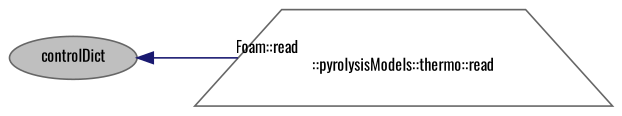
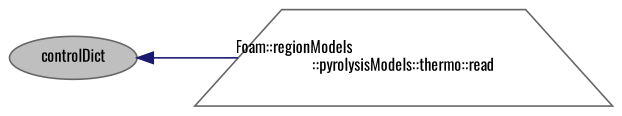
node "Foam::read ::pyrolysisModels::thermo::read": label "Foam::read ::pyrolysisModels::thermo::read" -> "Foam::regionModels ::pyrolysisModels::thermo::read"
